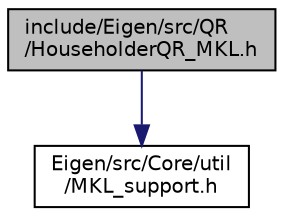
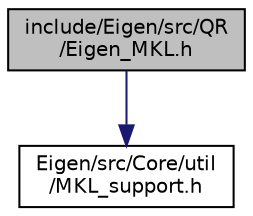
node "include/Eigen/src/QR /HouseholderQR_MKL.h": label "include/Eigen/src/QR /HouseholderQR_MKL.h" -> "include/Eigen/src/QR /Eigen_MKL.h"
